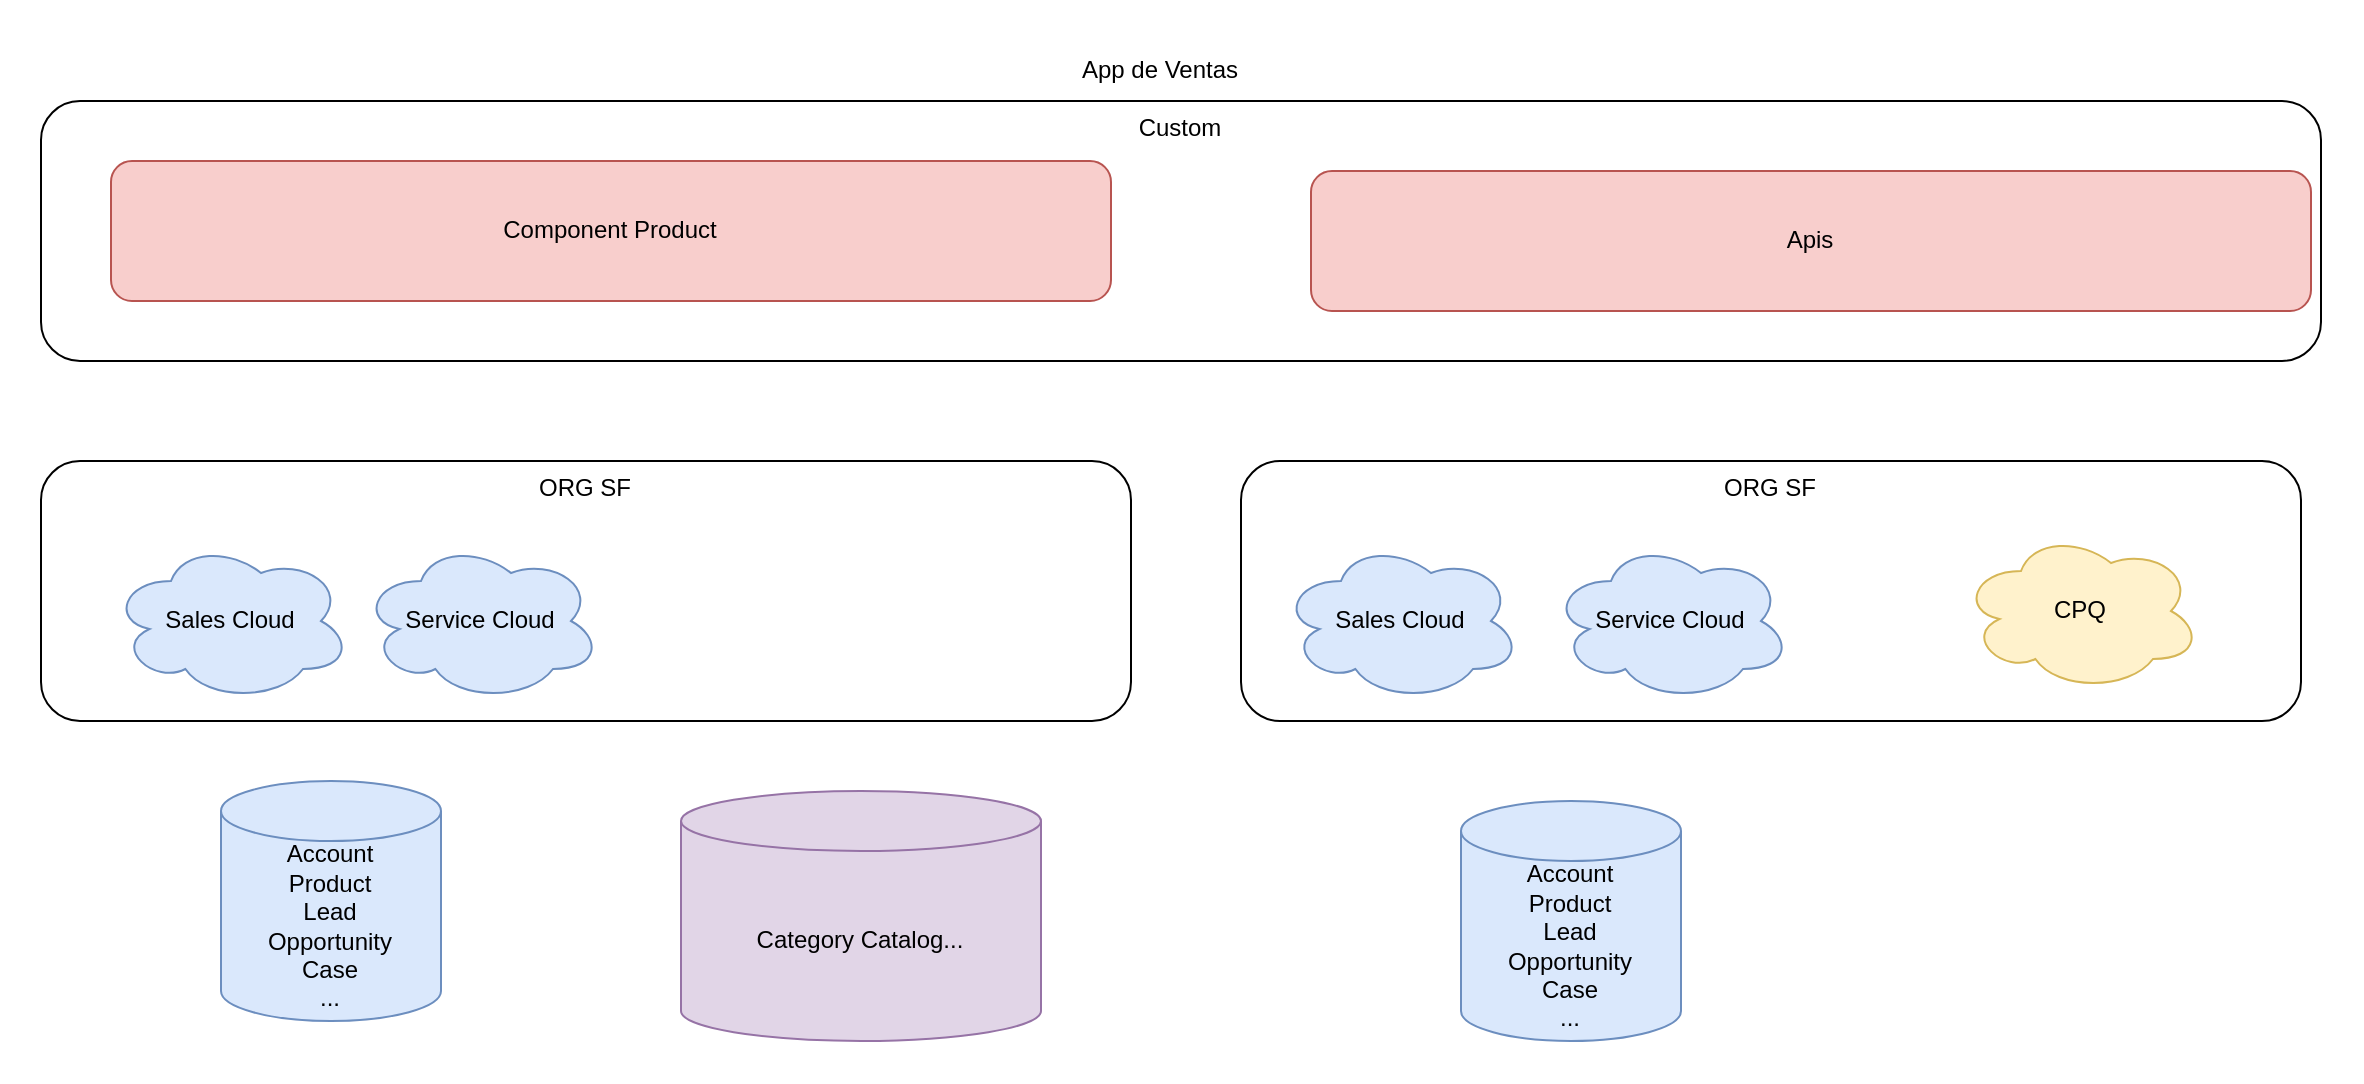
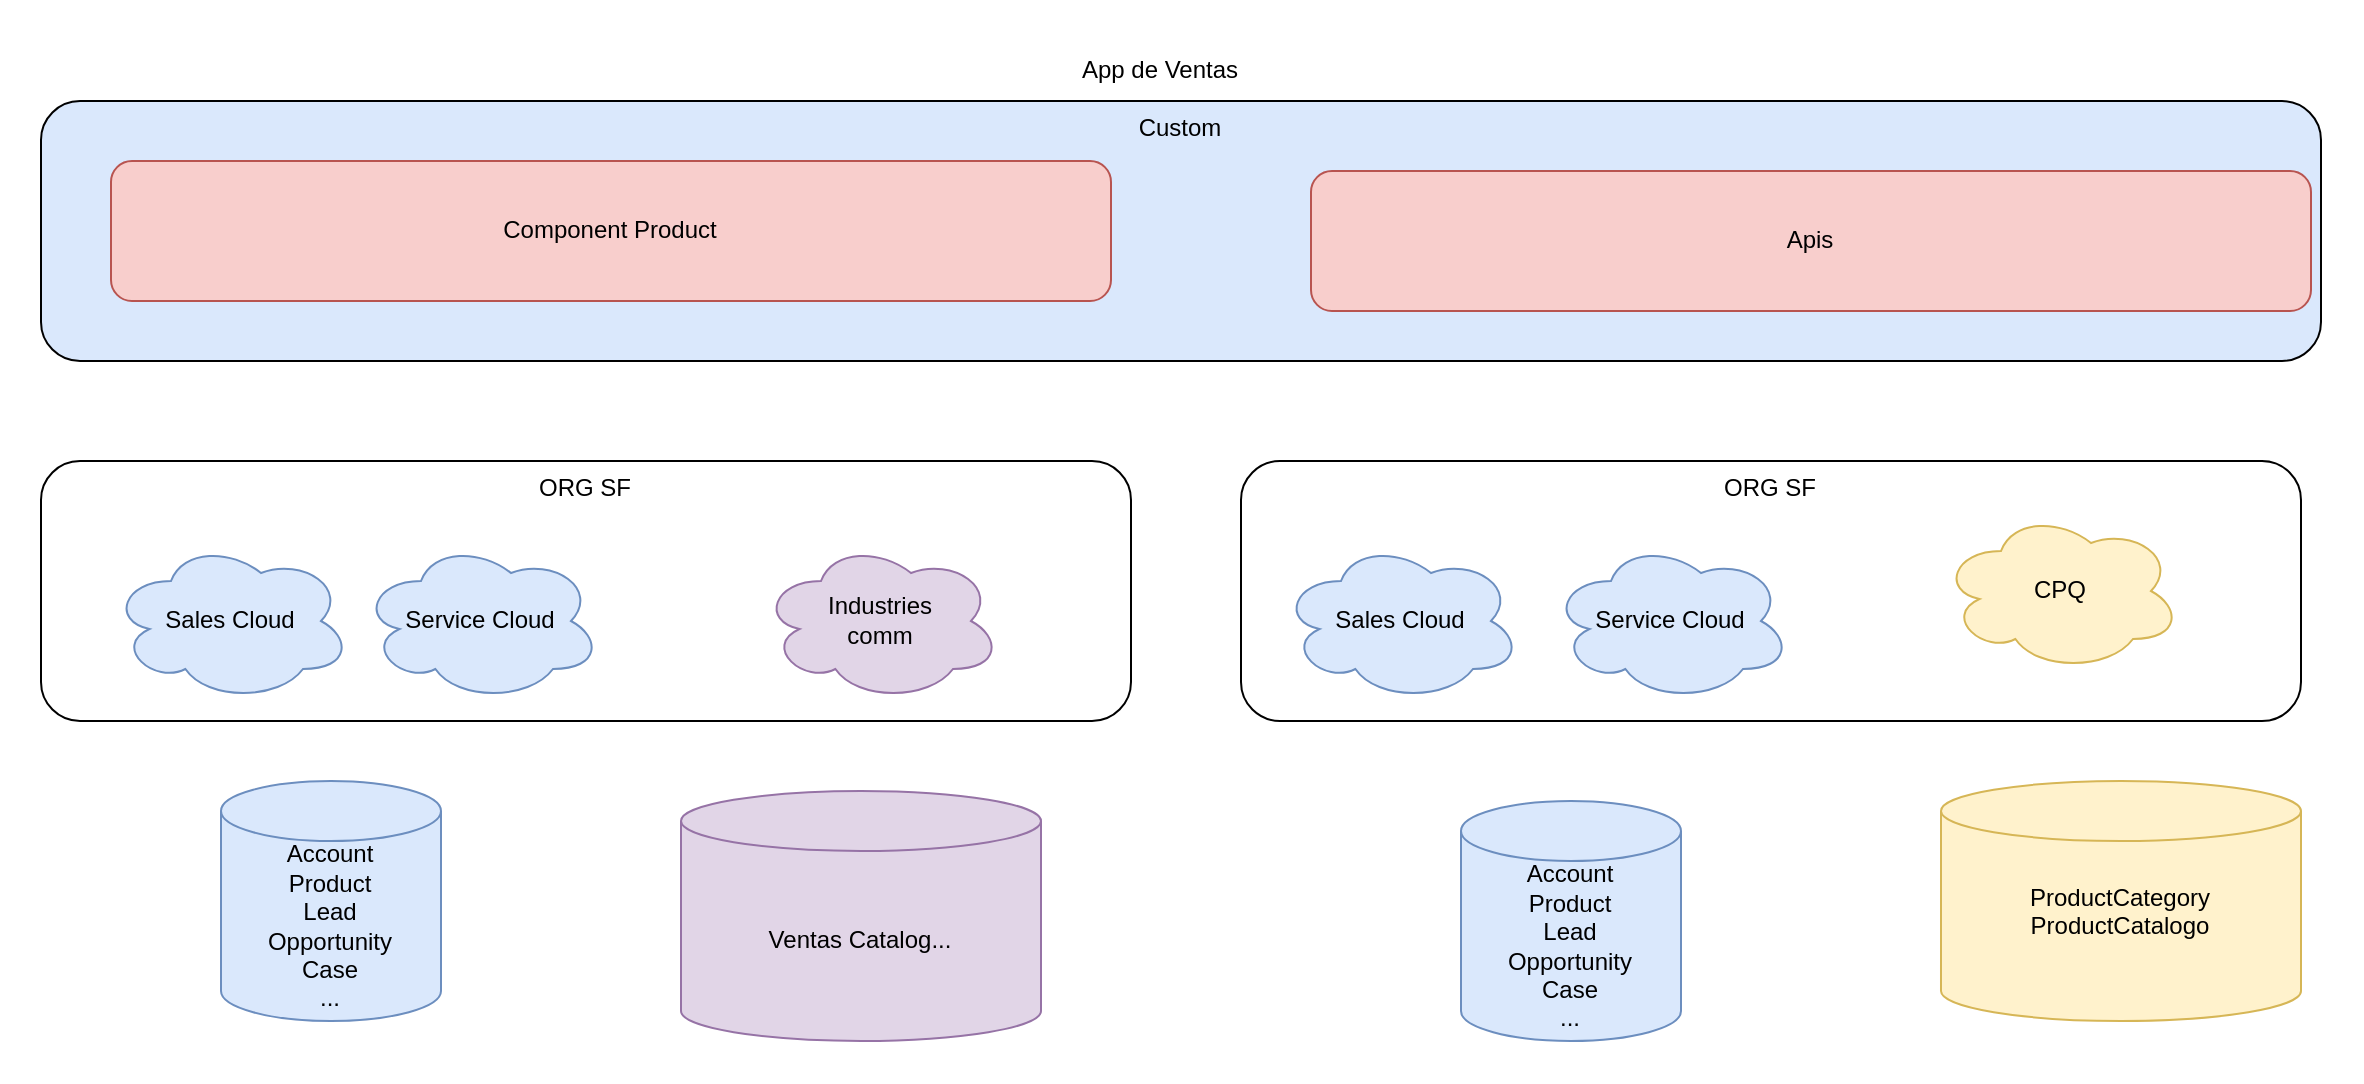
node "Custom": fillcolor #ffffff -> #dae8fc
node "CPQ": moved (2081, 611) -> (2061, 591)
node "Industries comm": added
node "ProductCategory ProductCatalogo": added
node "Category Catalog...": label "Category Catalog..." -> "Ventas Catalog..."
